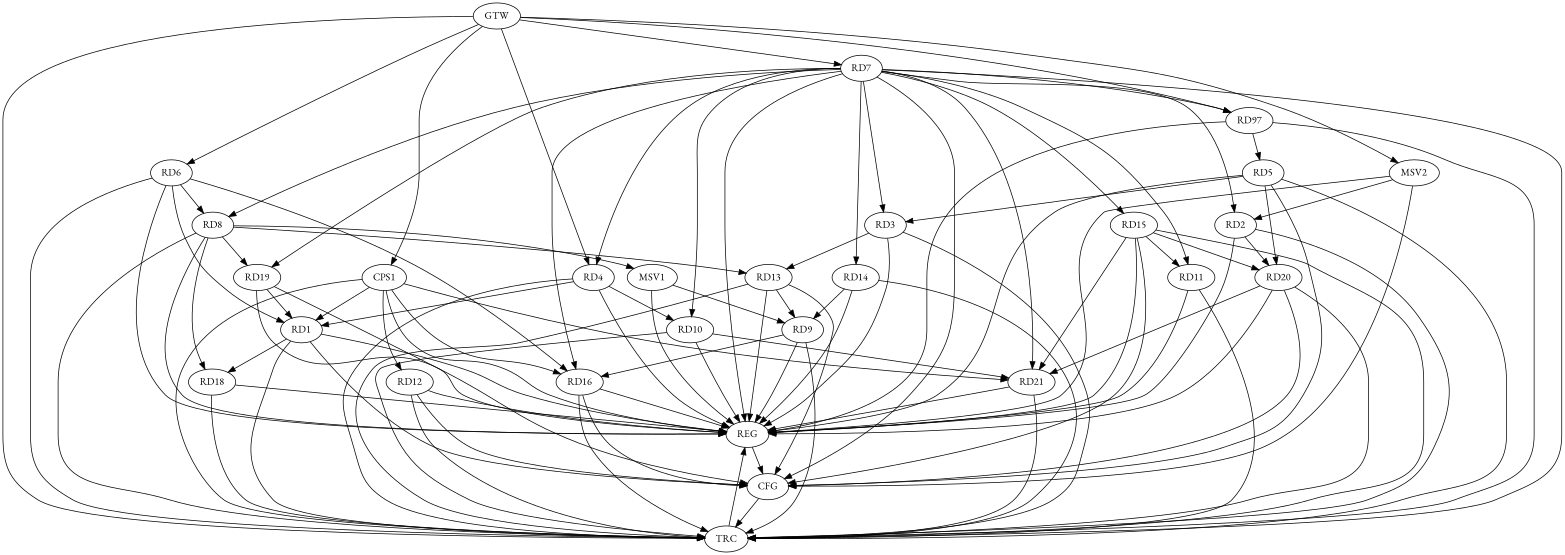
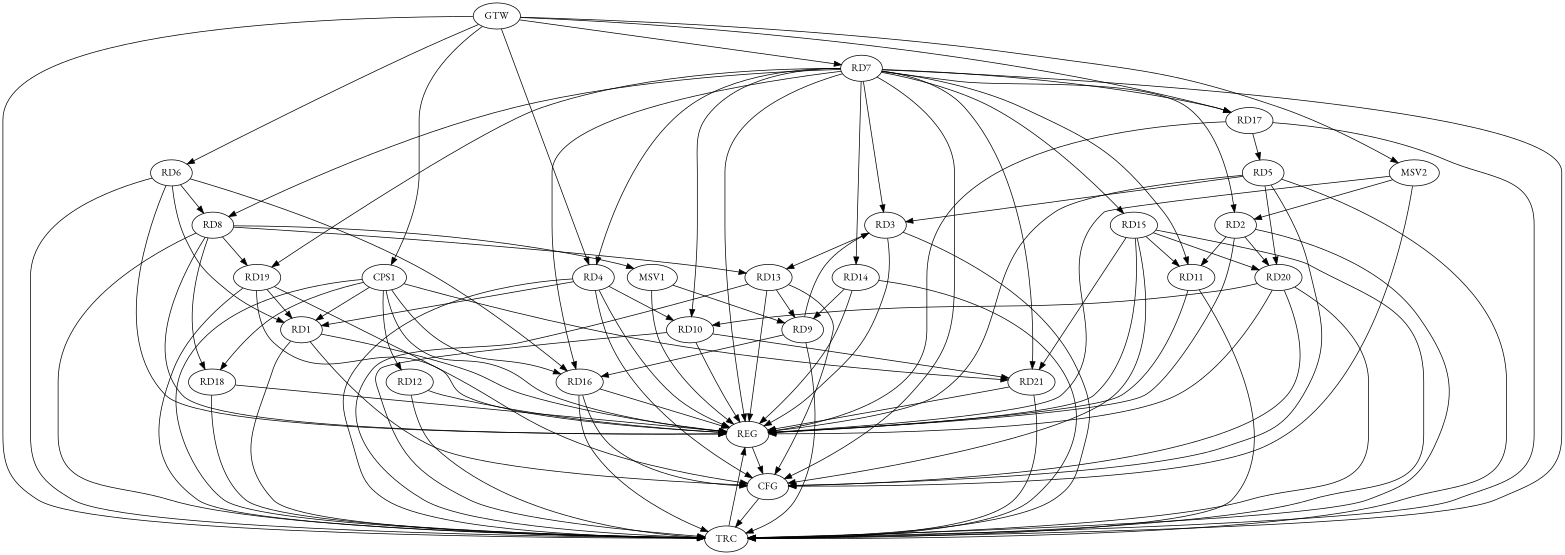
node "RD97": label "RD97" -> "RD17"
edge "RD2" -> "RD11": added
edge "RD20" -> "RD21": now "RD20" -> "RD10"
edge "RD1" -> "RD18": now "CPS1" -> "RD18"
edge "RD9" -> "REG": now "RD9" -> "RD3"
edge "RD12" -> "CFG": now "RD4" -> "CFG"
edge "RD19" -> "TRC": added
